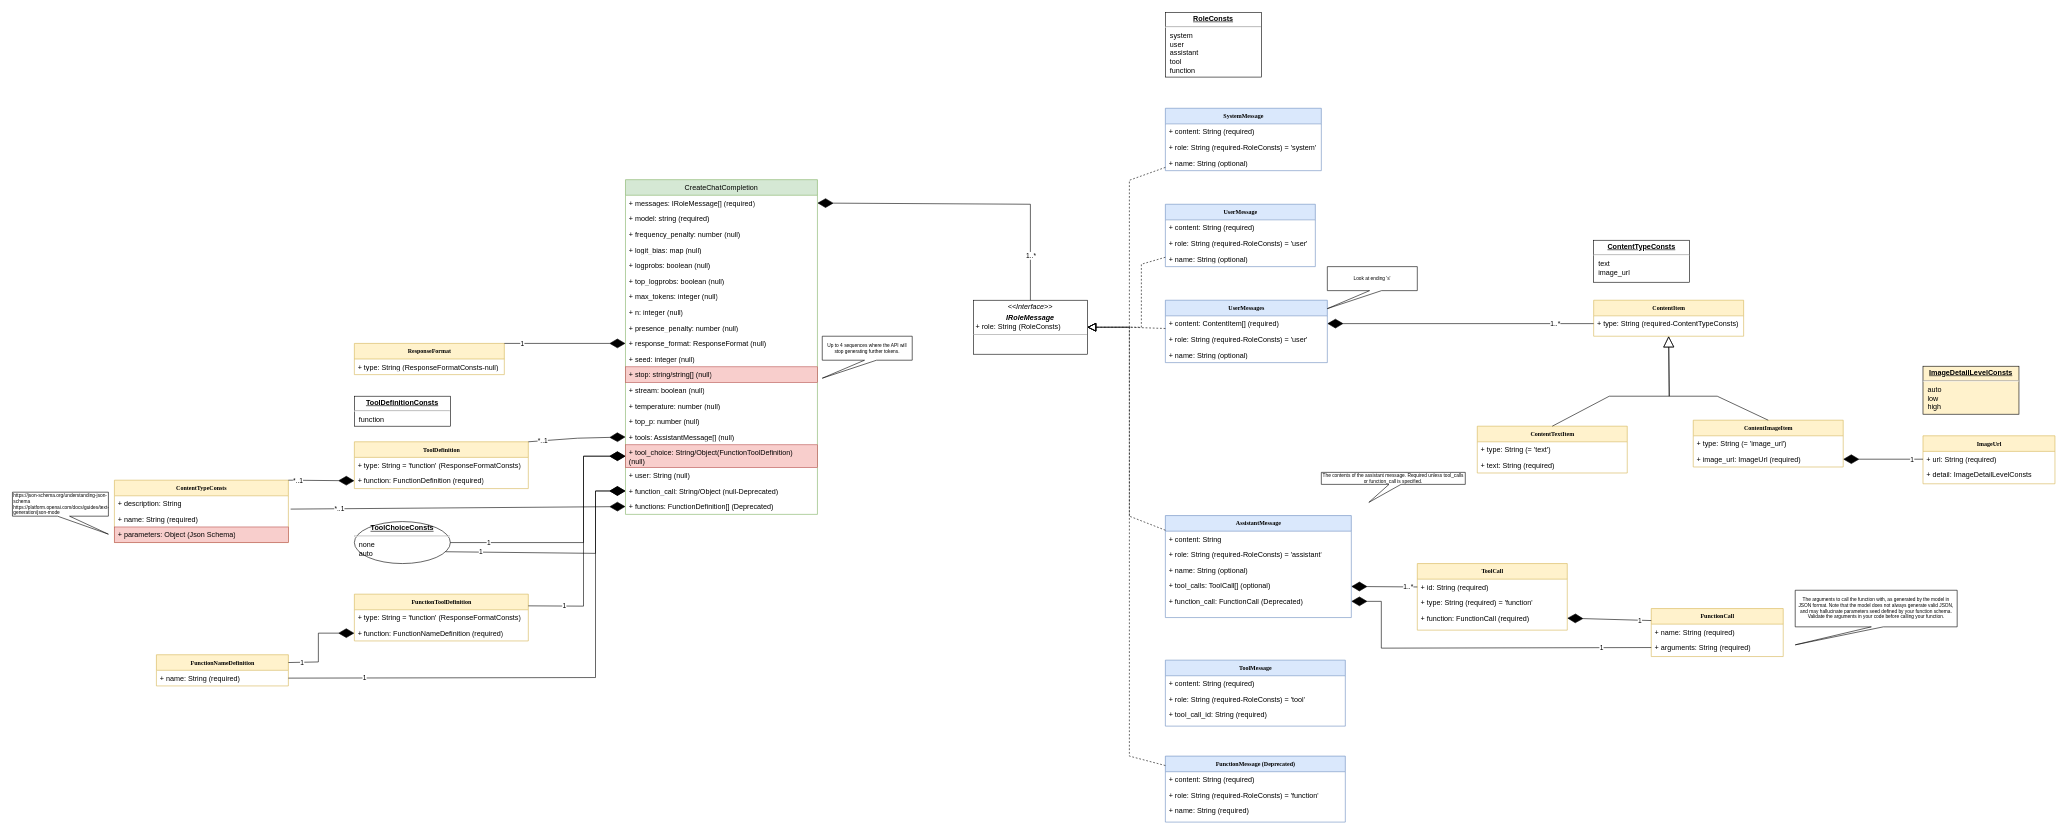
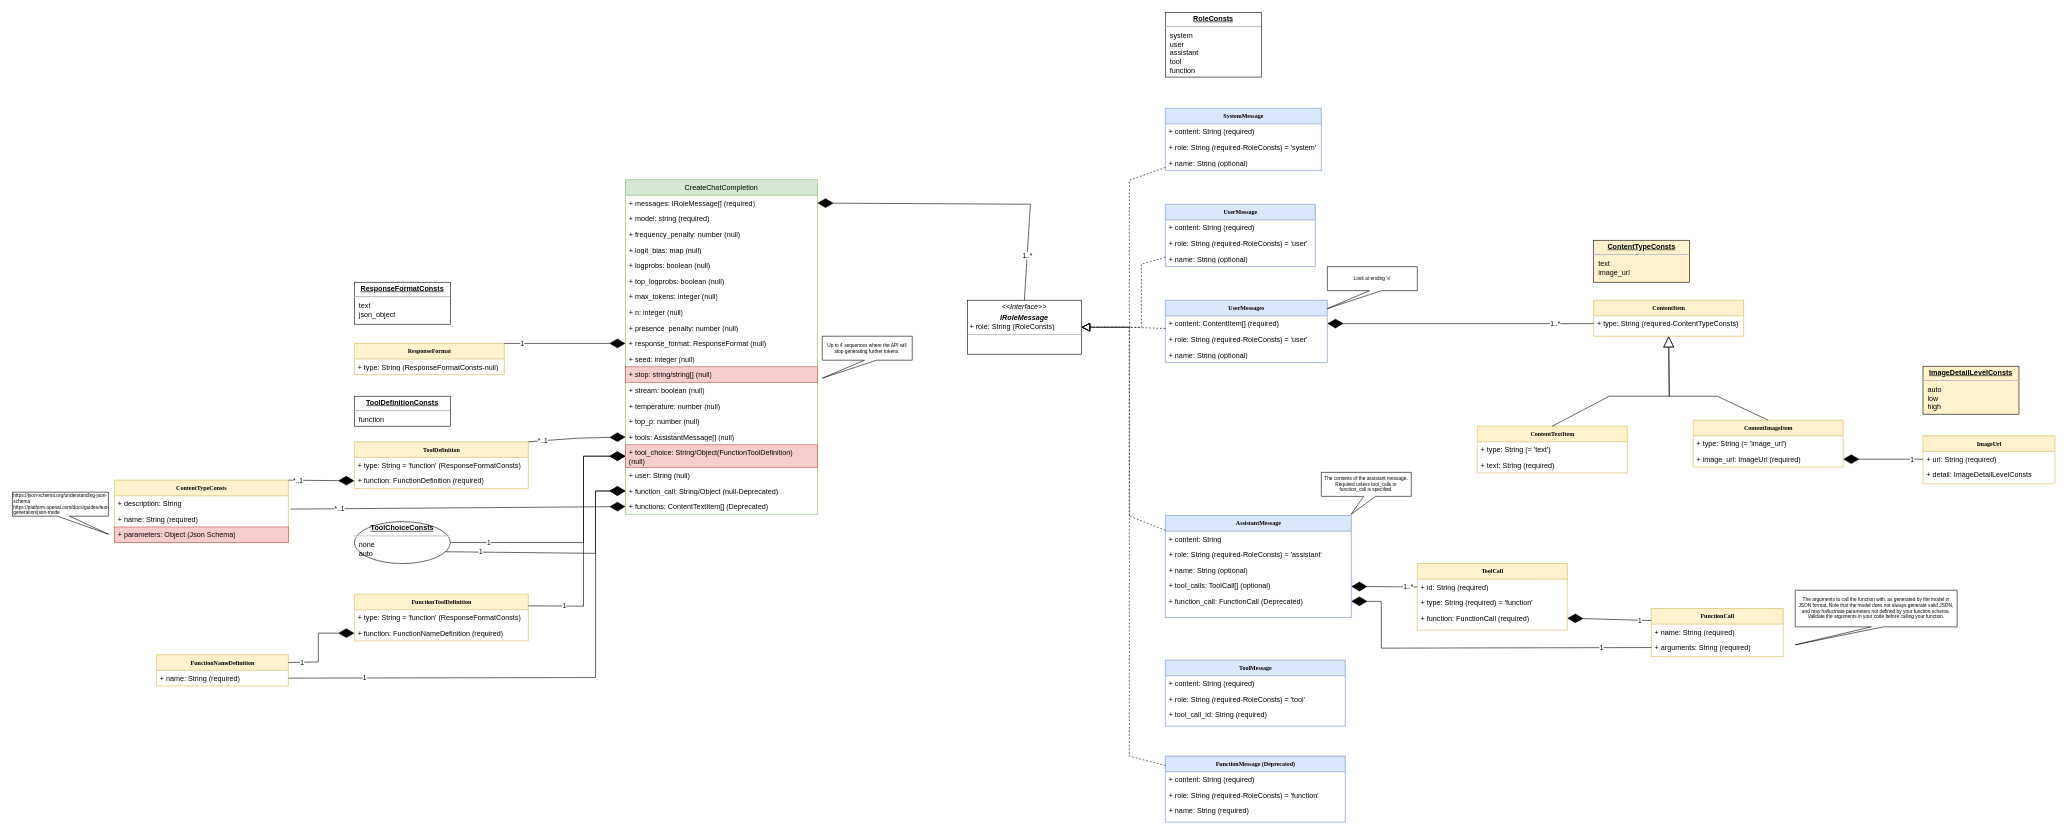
node "ContentTypeConsts text image_url": fillcolor #ffffff -> #fff2cc
node "ResponseFormatConsts text json_object": added
node "<<Interface>> IRoleMessage + role: String (RoleConsts)": moved (1031, 327) -> (1025, 327)
node "The contents of the assistant message. Required unless tool_calls or function_call is specified.": size 144x30 -> 90x42
node "+ functions: FunctionDefinition[] (Deprecated)": label "+ functions: FunctionDefinition[] (Deprecated)" -> "+ functions: ContentTextItem[] (Deprecated)"
node "The arguments to call the function with, as generated by the model in JSON format. Note that the model does not always generate valid JSON, and may hallucinate parameters seed defined by your function schema. Validate the arguments in your code before calling your function.": label "The arguments to call the function with, as generated by the model in JSON format. Note that the model does not always generate valid JSON, and may hallucinate parameters seed defined by your function schema. Validate the arguments in your code before calling your function." -> "The arguments to call the function with, as generated by the model in JSON format. Note that the model does not always generate valid JSON, and may hallucinate parameters not defined by your function schema. Validate the arguments in your code before calling your function."
